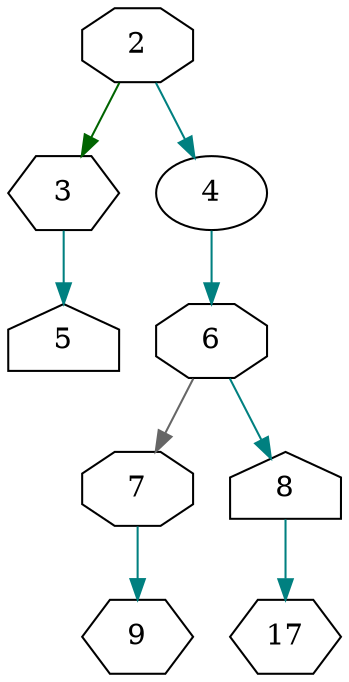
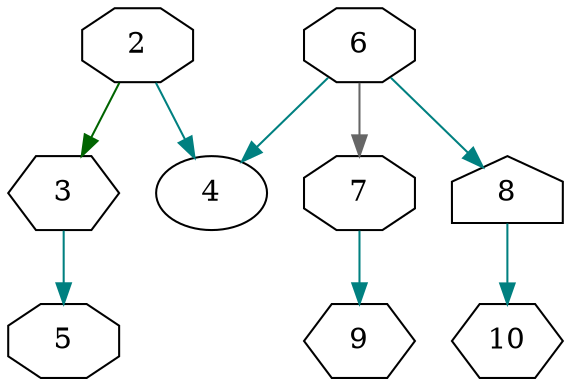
edge "4" -> "6": reversed
node "5": shape house -> octagon
node "17": label "17" -> "10"
